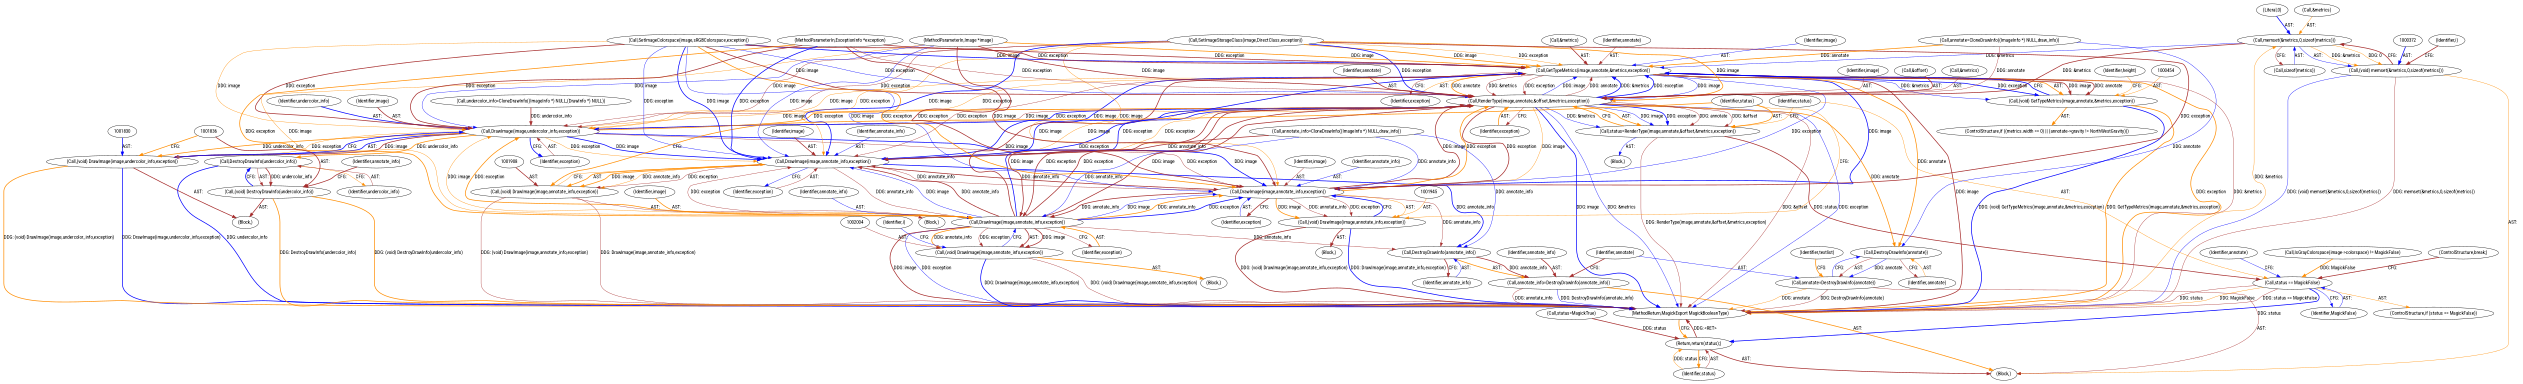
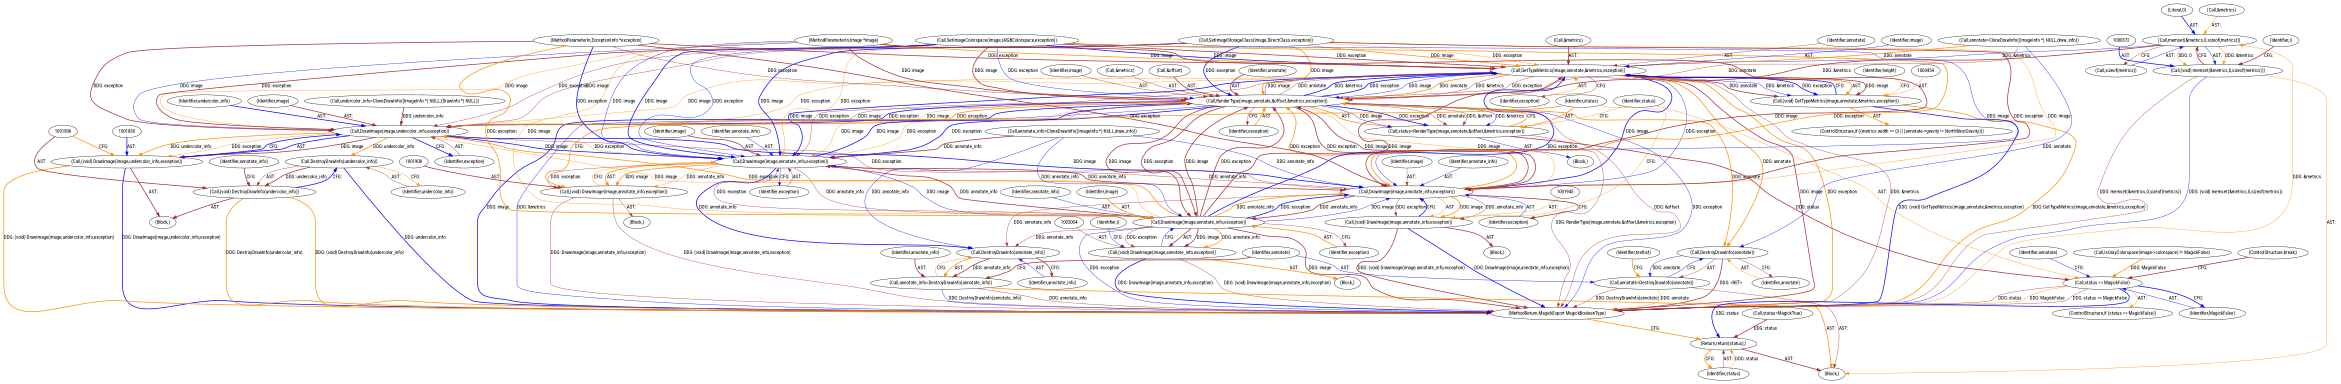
edge "(Call,annotate_info=DestroyDrawInfo(annotate_info))" -> "(Call,DestroyDrawInfo(annotate_info))": added, label "CFG:"
edge "(Call,status == MagickFalse)" -> "(Identifier,MagickFalse)": style solid -> bold
edge "(Return,return(status);)" -> "(MethodReturn,MagickExport MagickBooleanType)": now "(Call,DestroyDrawInfo(annotate))" -> "(MethodReturn,MagickExport MagickBooleanType)"
